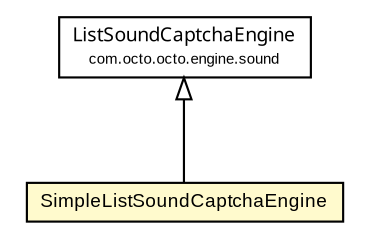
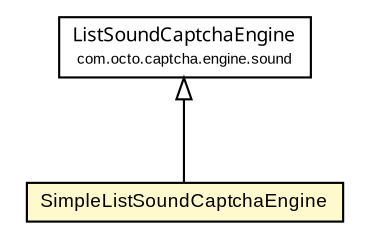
node "ListSoundCaptchaEngine": text "com.octo.octo.engine.sound" -> "com.octo.captcha.engine.sound"
